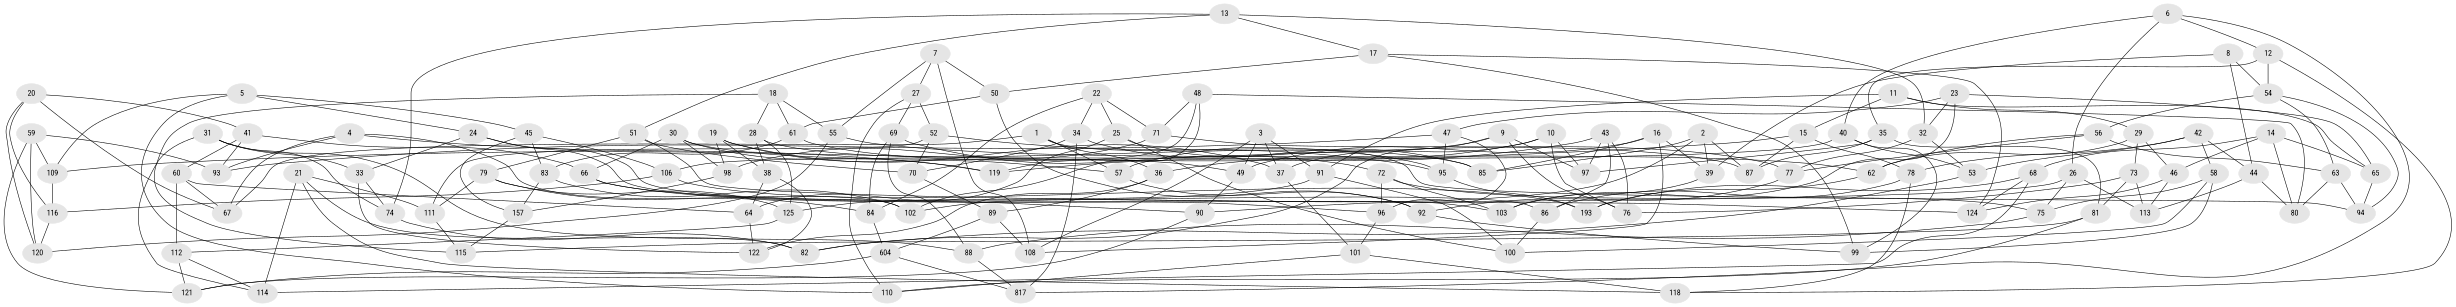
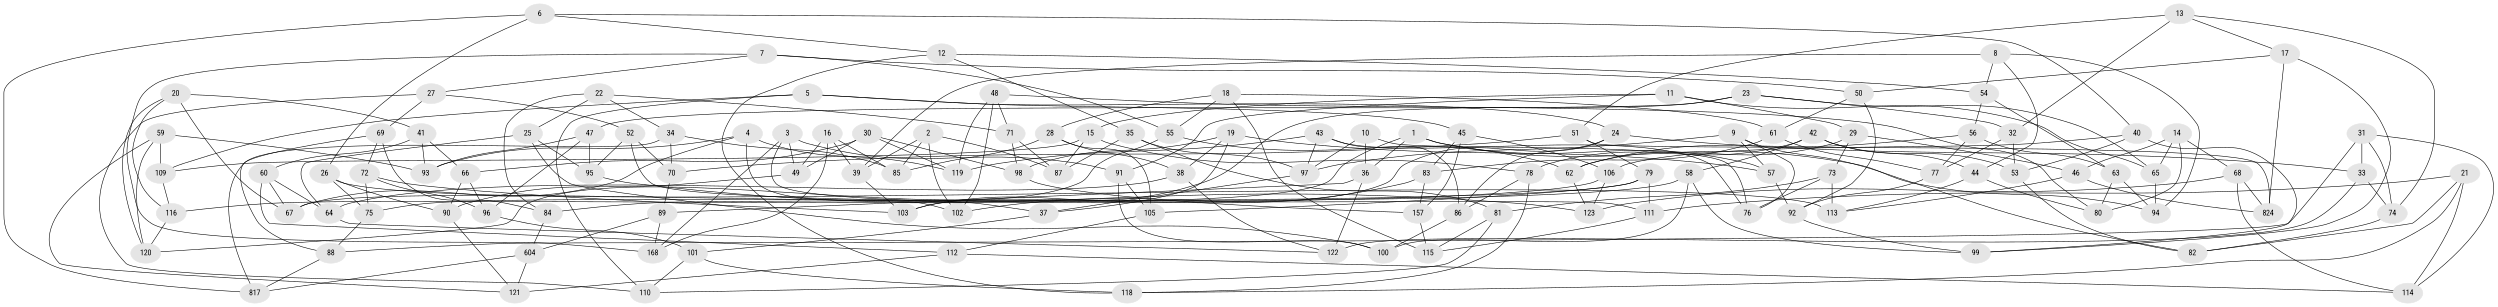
edge "54" -- "94": now "8" -- "94"
edge "10" -- "37": now "97" -- "37"
node "125": label "125" -> "105"
node "193": label "193" -> "123"
node "124": label "124" -> "824"
node "108": label "108" -> "168"
